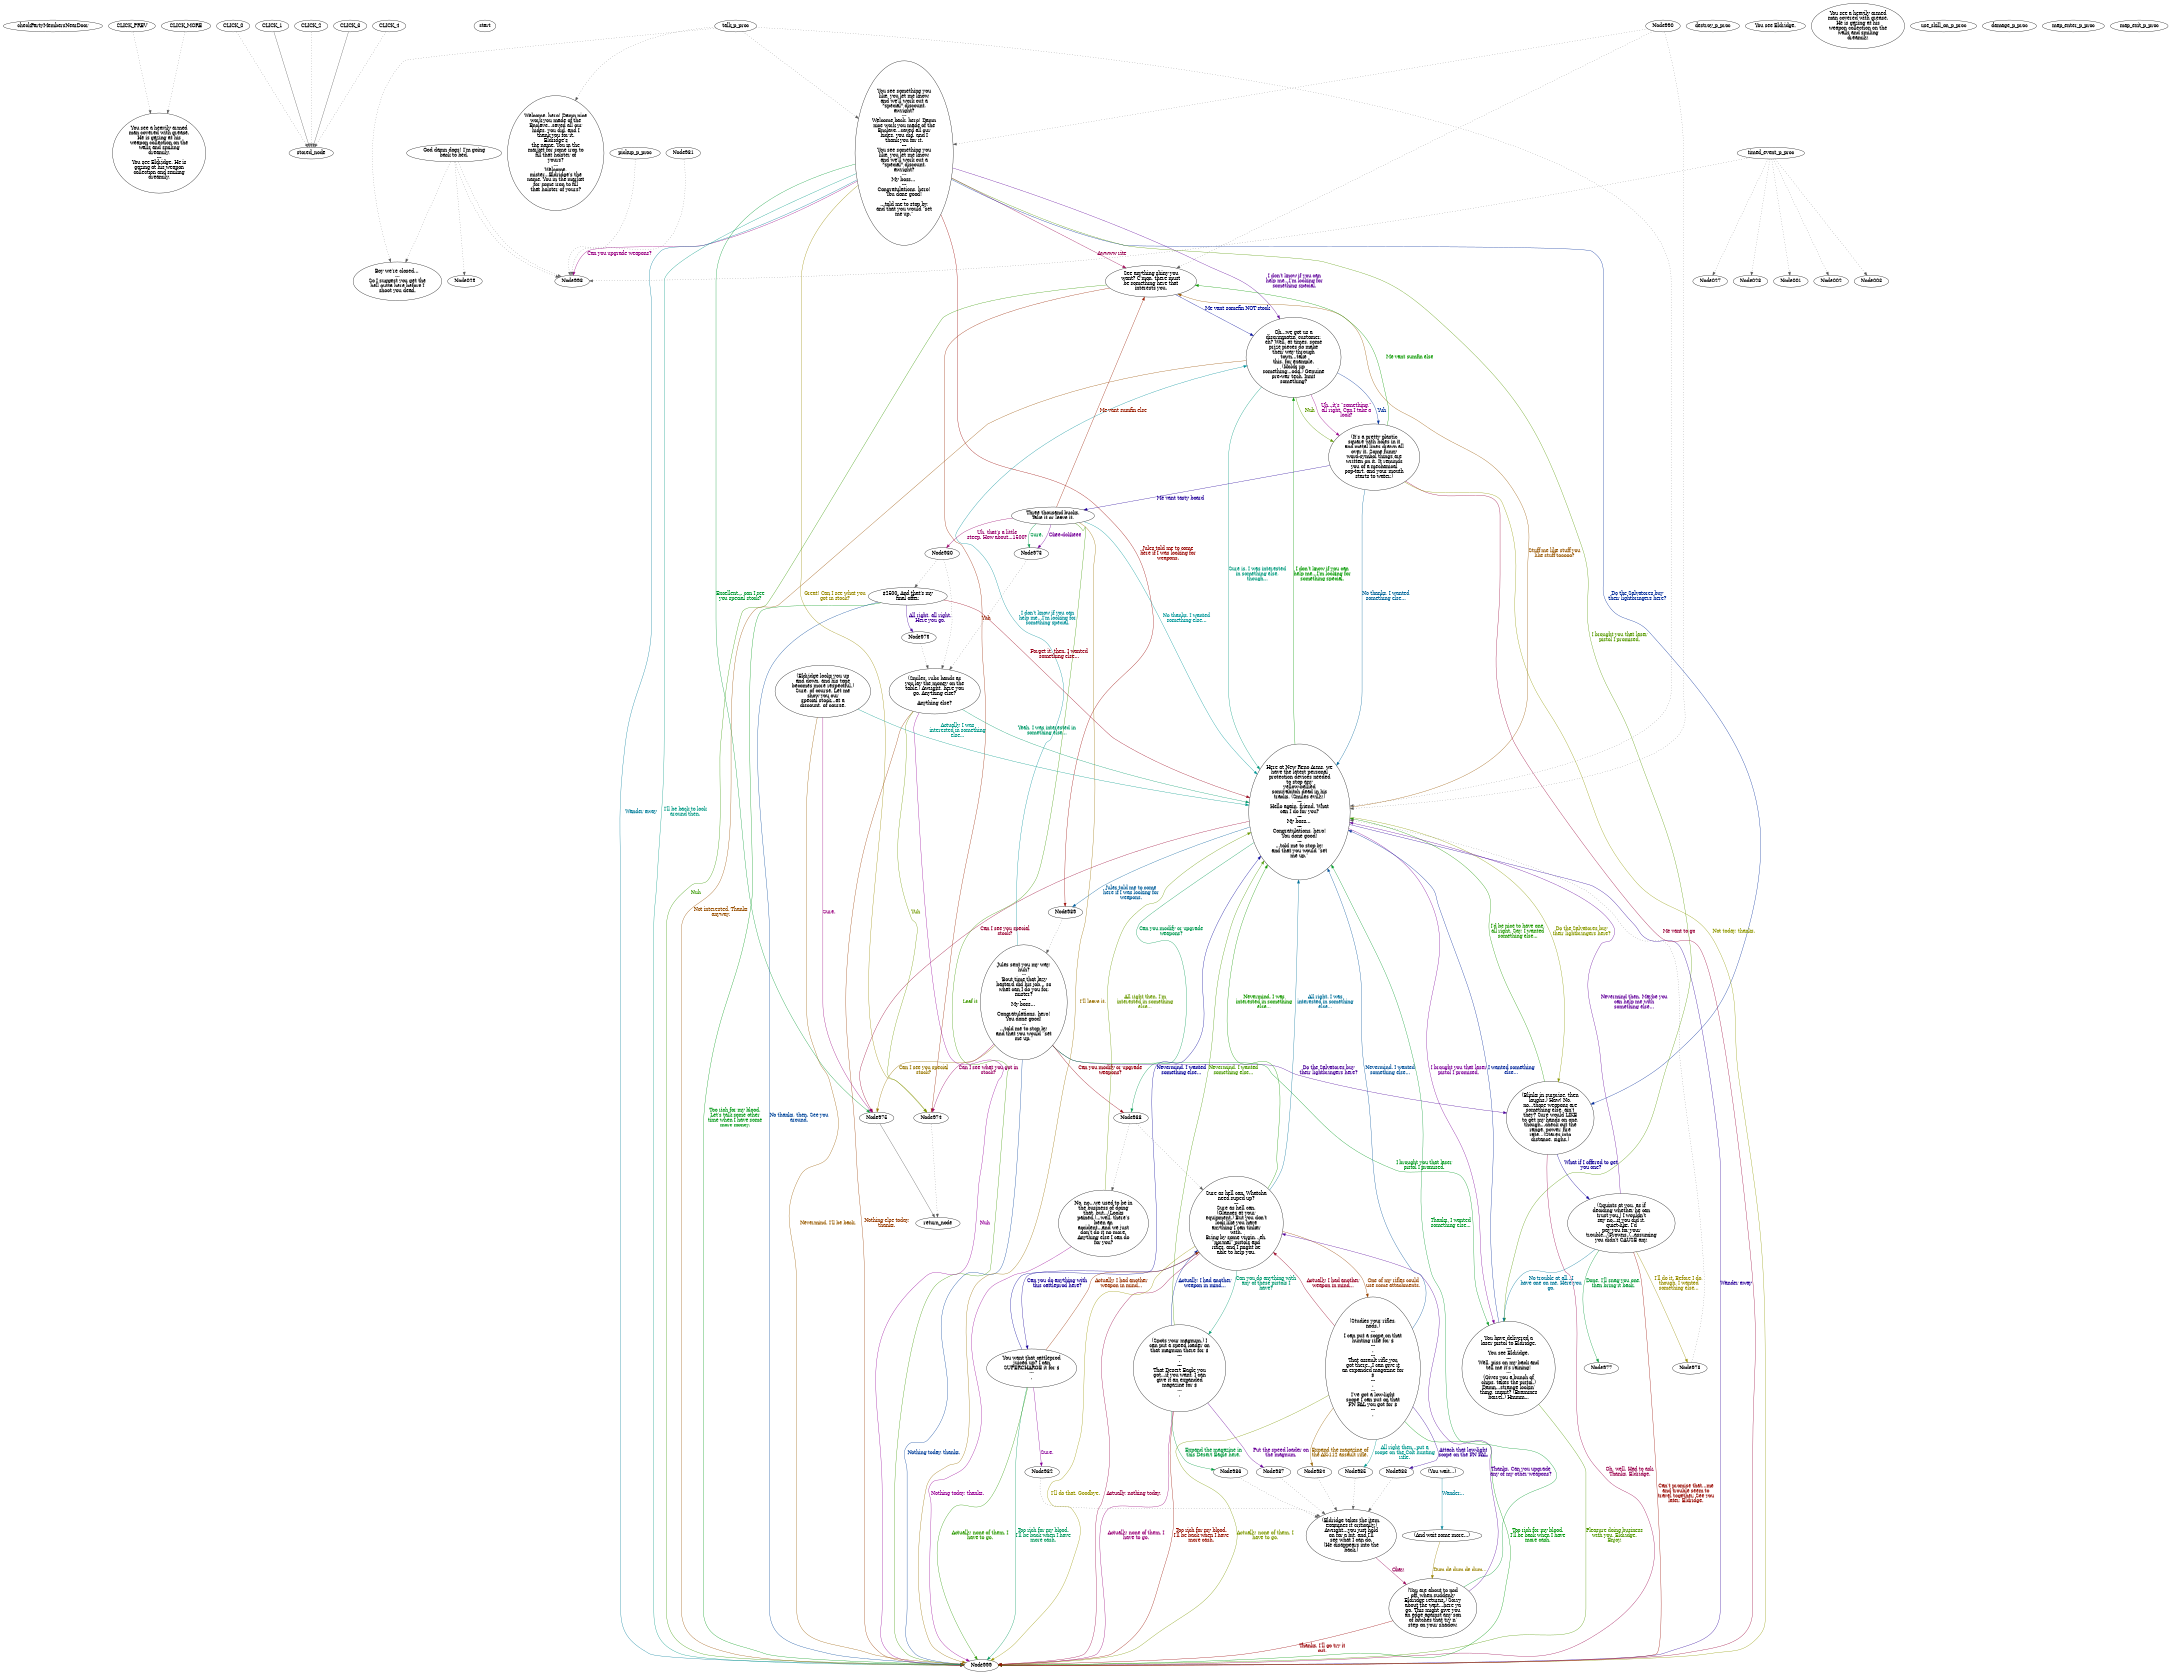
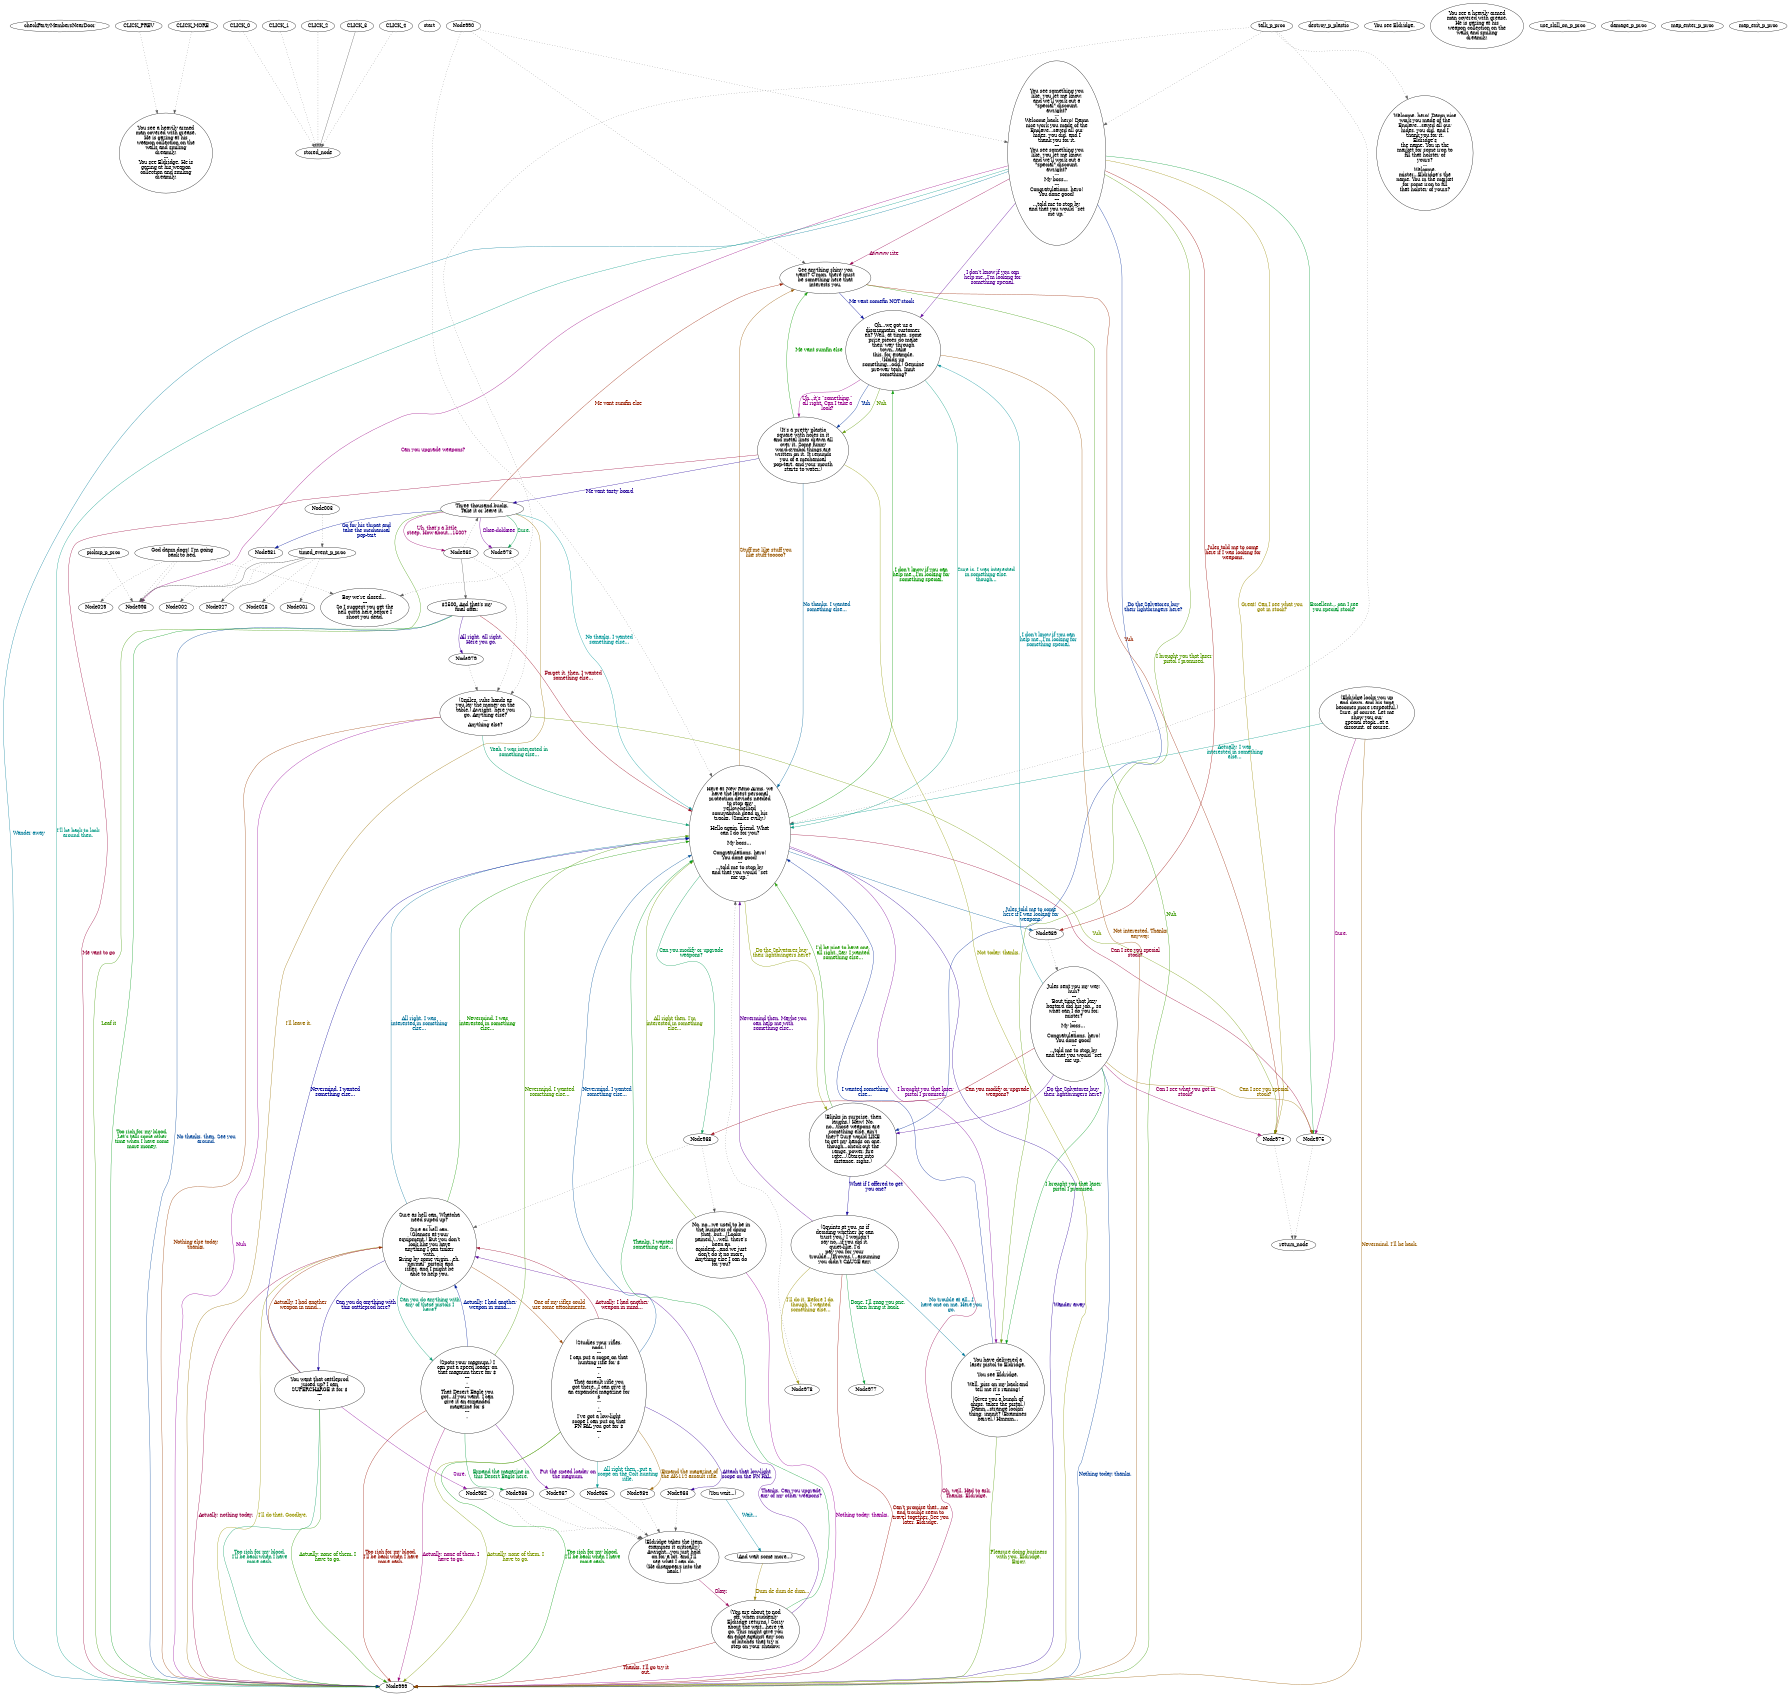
node "destroy_p_proc": label "destroy_p_proc" -> "destroy_p_plastic"
edge "CLICK_1" -> "stored_node": style solid -> dotted
edge "timed_event_p_proc" -> "Node027": style dotted -> solid
edge "timed_event_p_proc" -> "Node003": reversed
edge "timed_event_p_proc" -> "Node998": style dotted -> solid
edge "Three thousand bucks. Take it or leave it." -> "Node981": added, label "Go for his throat and take the mechanical pop-tart"
edge "Node980" -> "Three thousand bucks. Take it or leave it.": added
edge "Node980" -> "$2500. And that's my final offer.": style dotted -> solid
edge "Node975" -> "return_node": style solid -> dotted
edge "(You wait...)" -> "(And wait some more...)": label "Wander..." -> "Wait..."
